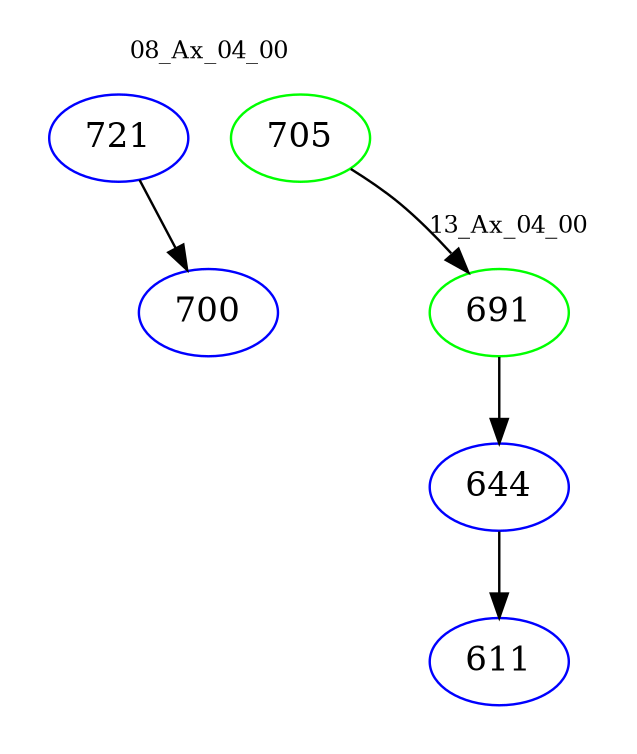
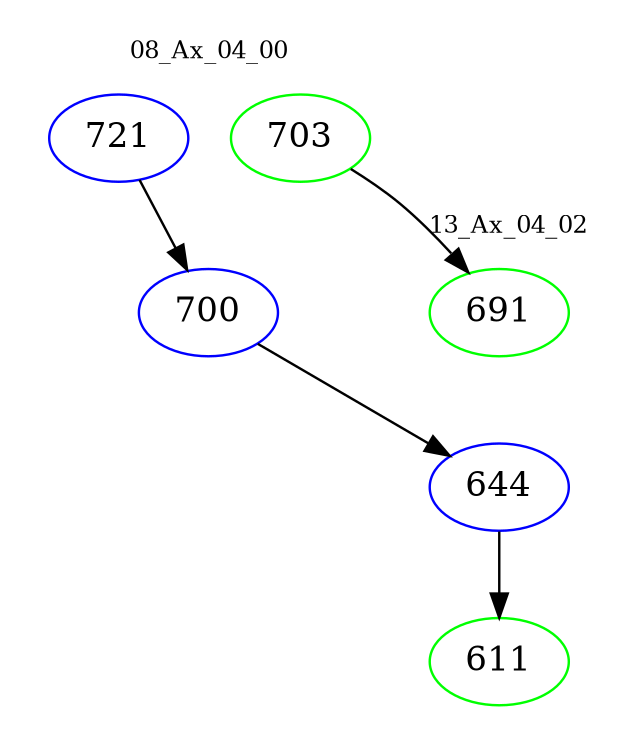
node "705": label "705" -> "703"
cluster "13_Ax_04_00": label "13_Ax_04_00" -> "13_Ax_04_02"
edge "691" -> "644": now "700" -> "644"
node "611": color blue -> green
